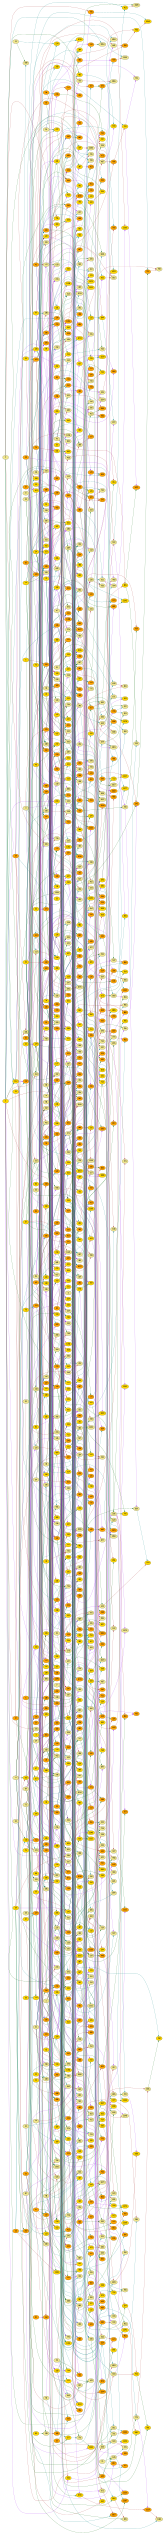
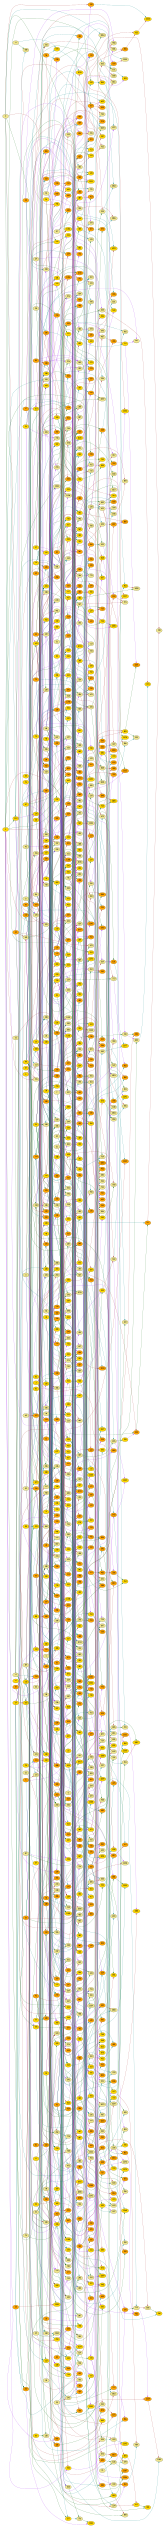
edge "128" -> "147": now "128" -> "284"
node "298": fillcolor khaki -> orange
